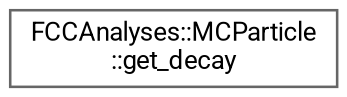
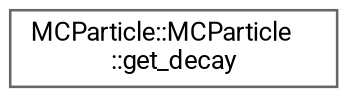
node "FCCAnalyses::MCParticle ::get_decay": label "FCCAnalyses::MCParticle ::get_decay" -> "MCParticle::MCParticle ::get_decay"
